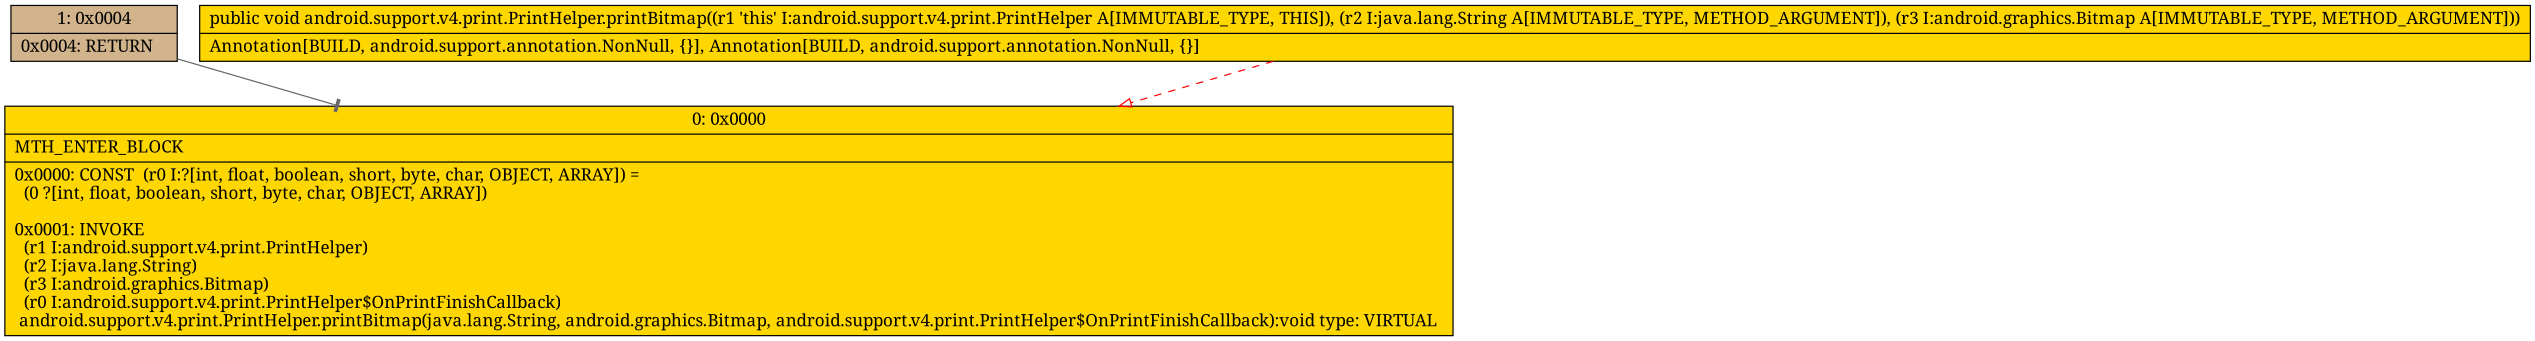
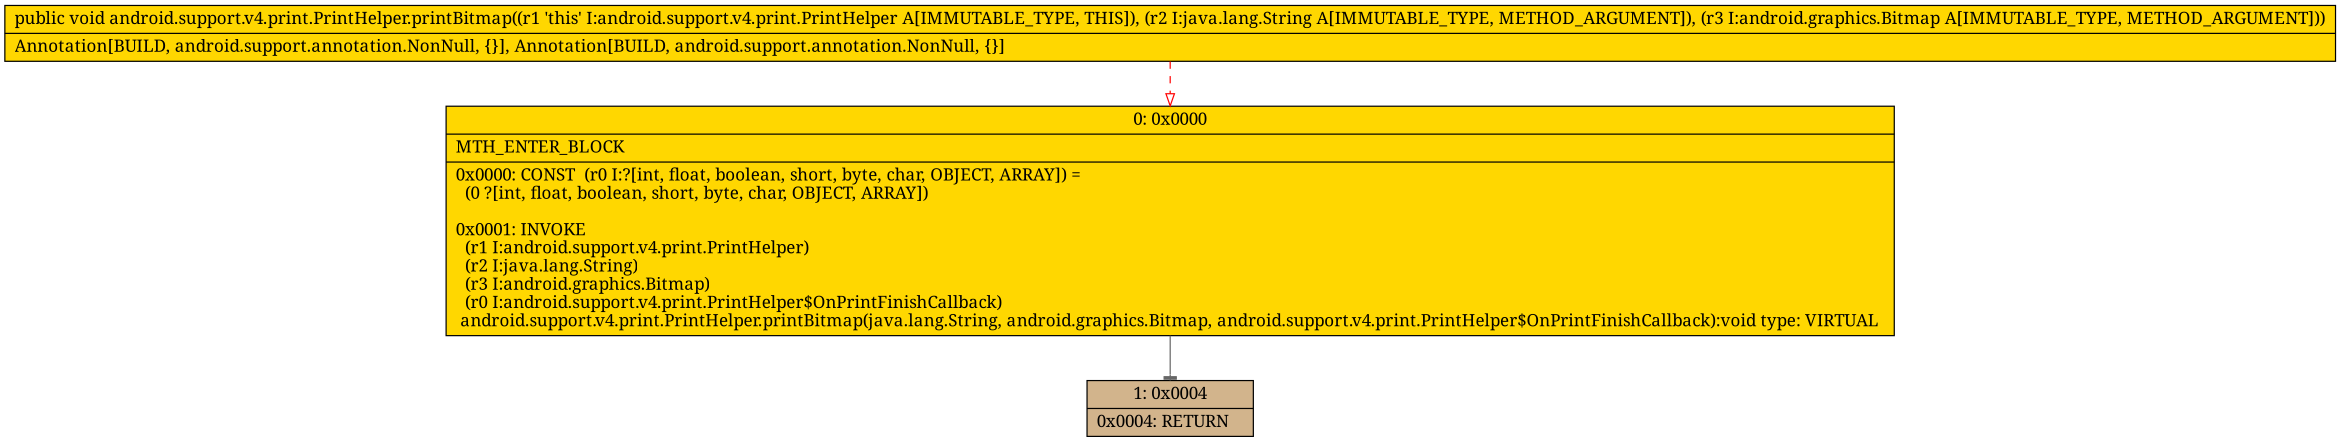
edge "1: 0x0004" -> "0: 0x0000": reversed
